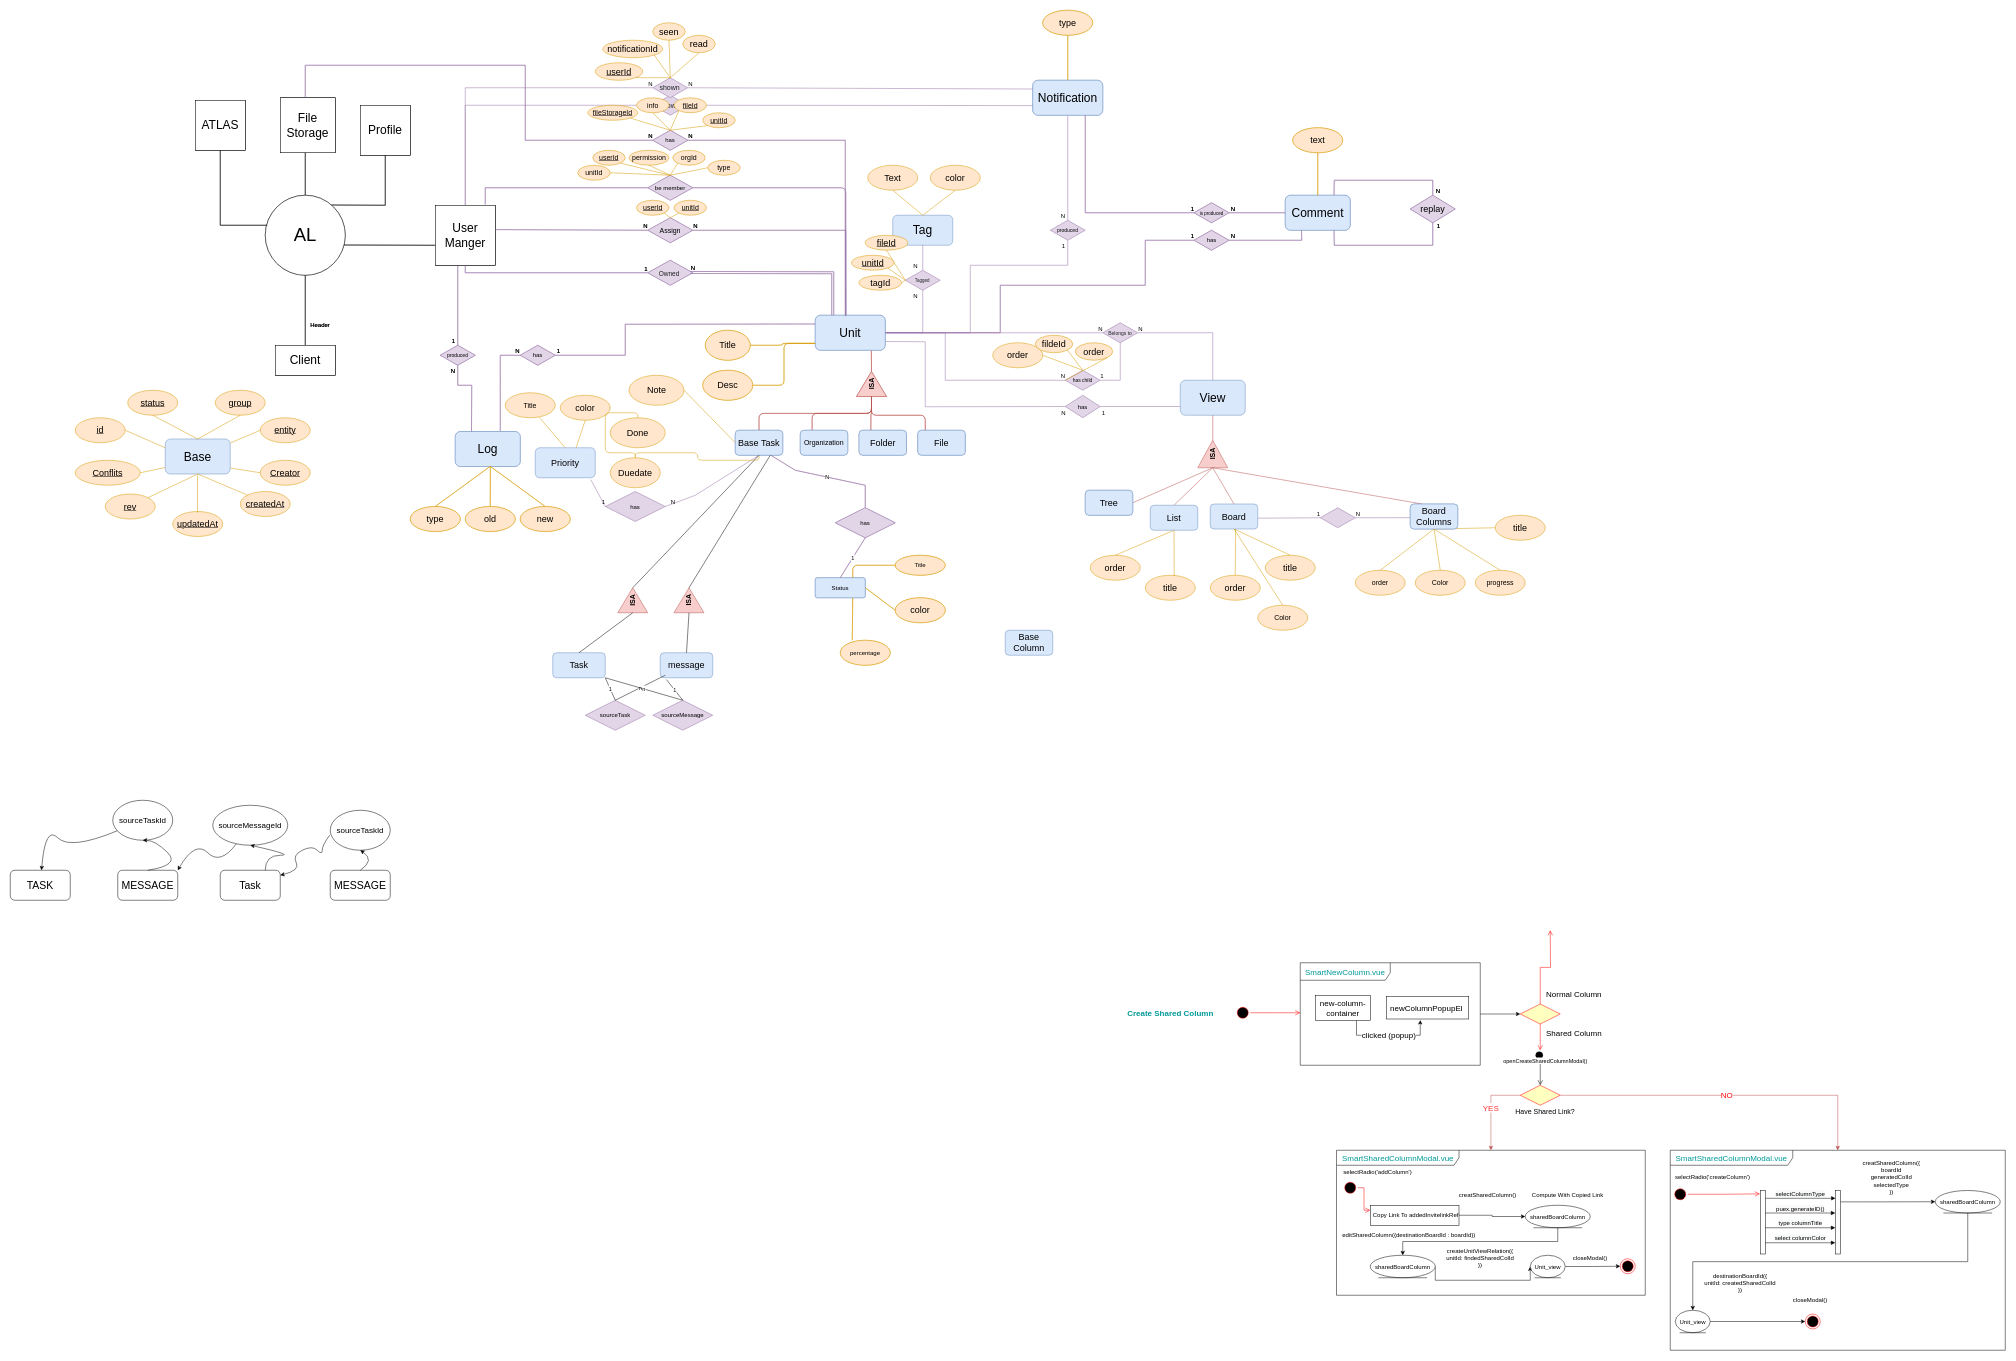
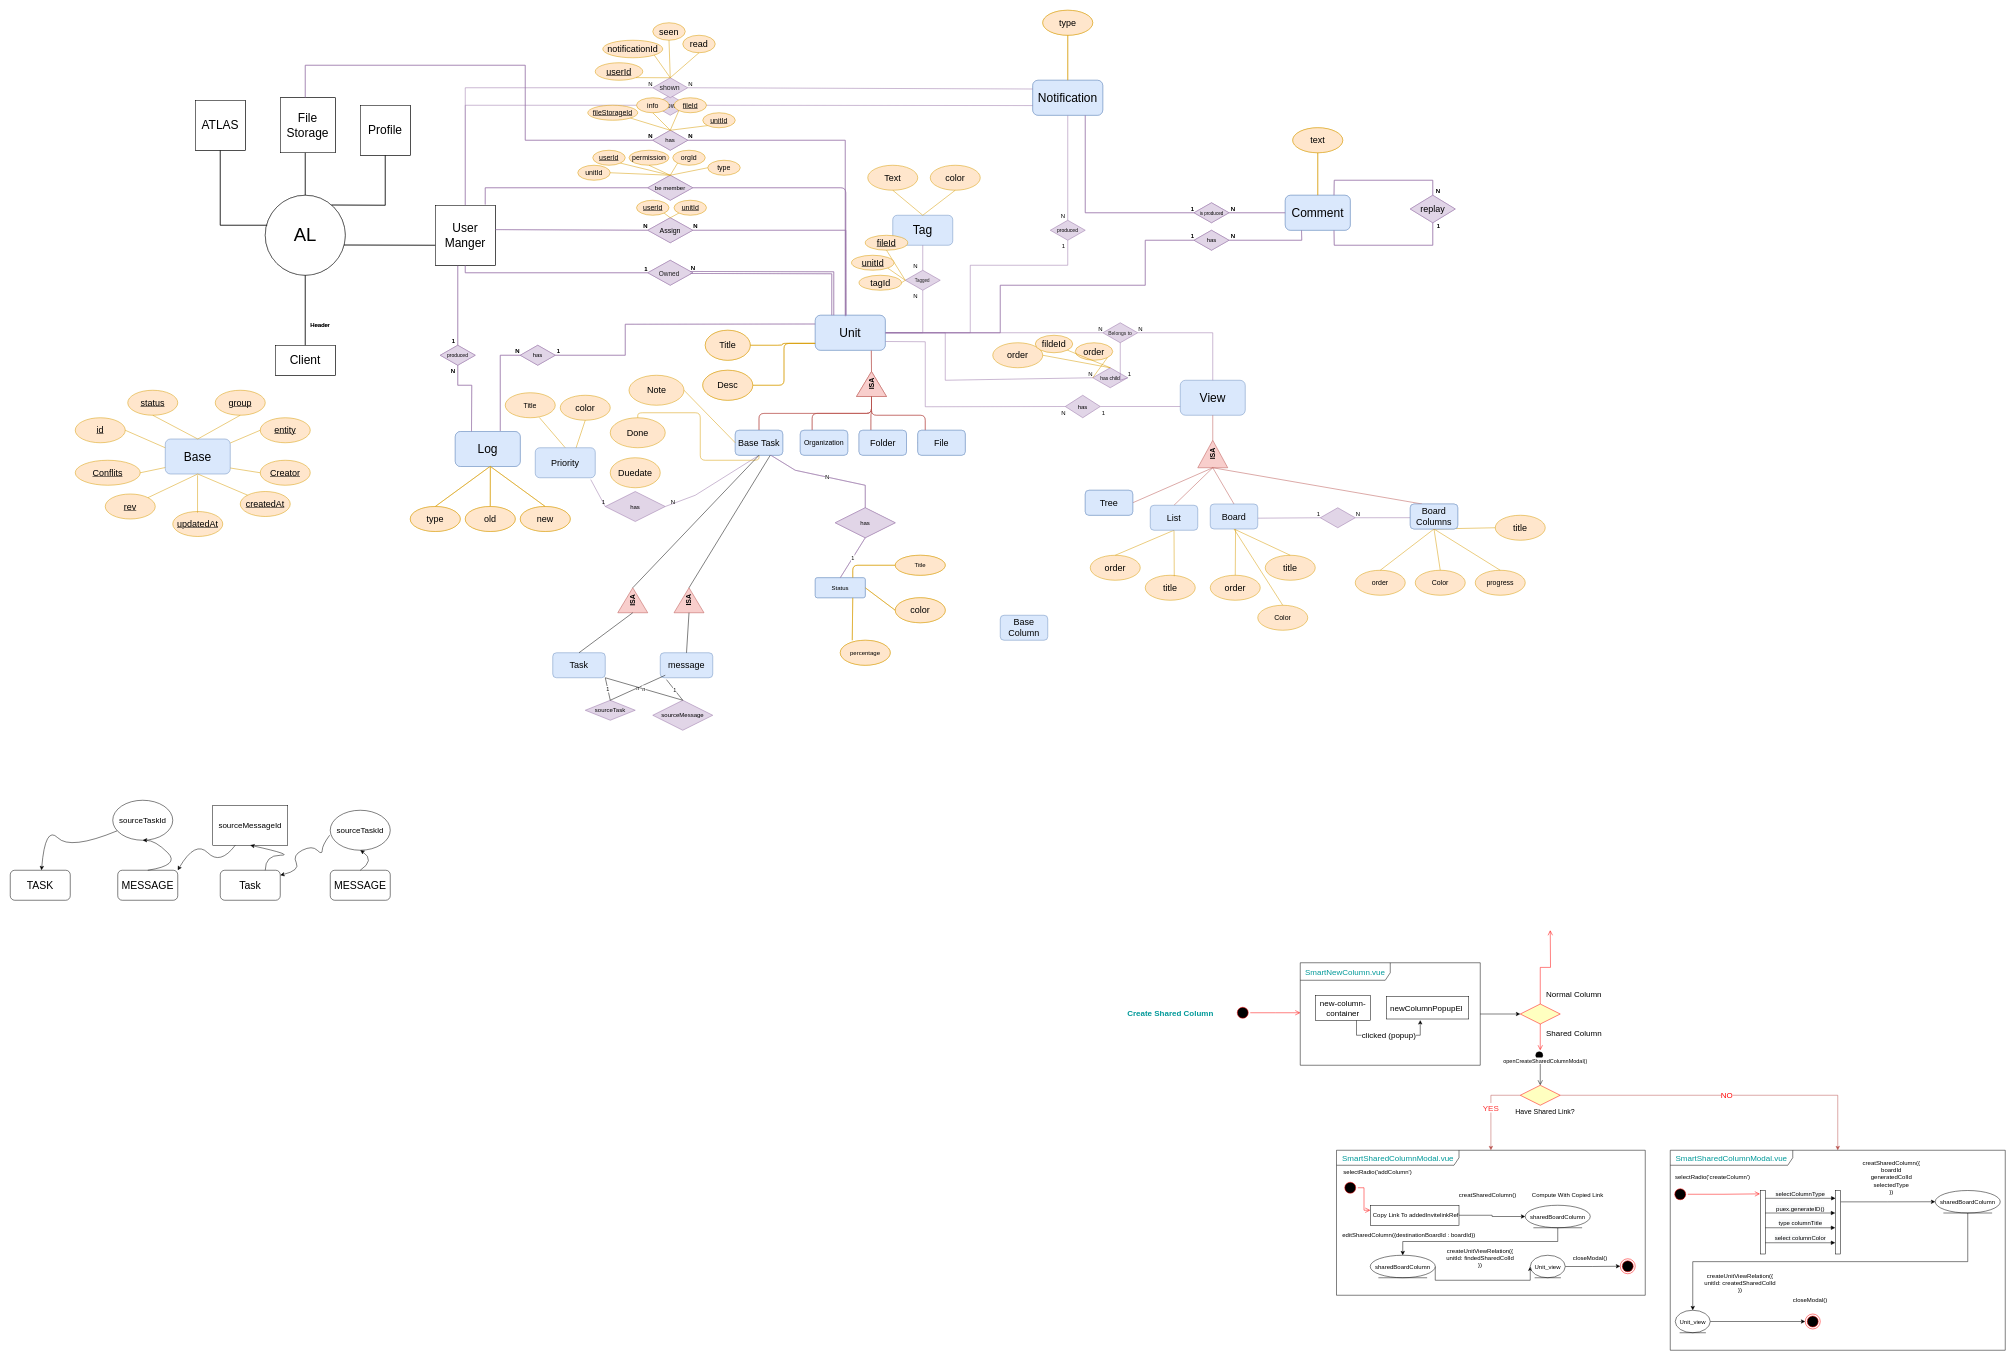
node "has child": moved (1083, 380) -> (1110, 378)
edge "Done" -- "Duedate": now "Done" -- "Base Task"
edge "Base Task" -- "Duedate": removed
node "Base Column": moved (1029, 643) -> (1024, 628)
node "sourceTask": size 60x30 -> 50x20
node "sourceMessageId": shape ellipse -> rectangle
node "destinationBoardId({ unitId: createdSharedColId })": label "destinationBoardId({ unitId: createdSharedColId })" -> "createUnitViewRelation({ unitId: createdSharedColId })"
